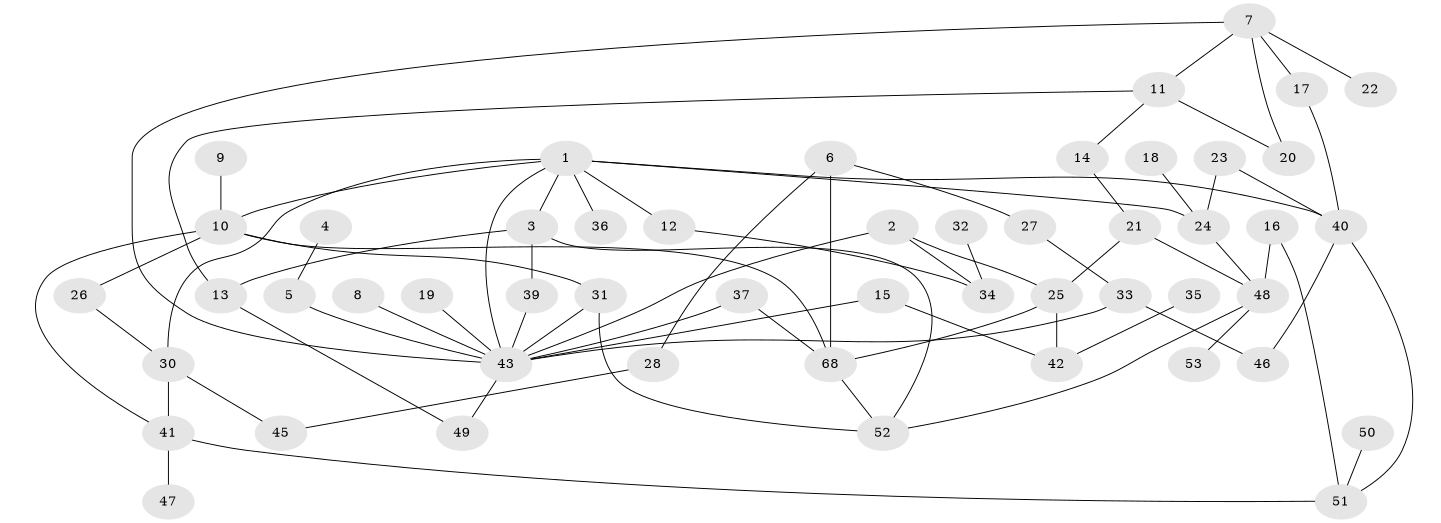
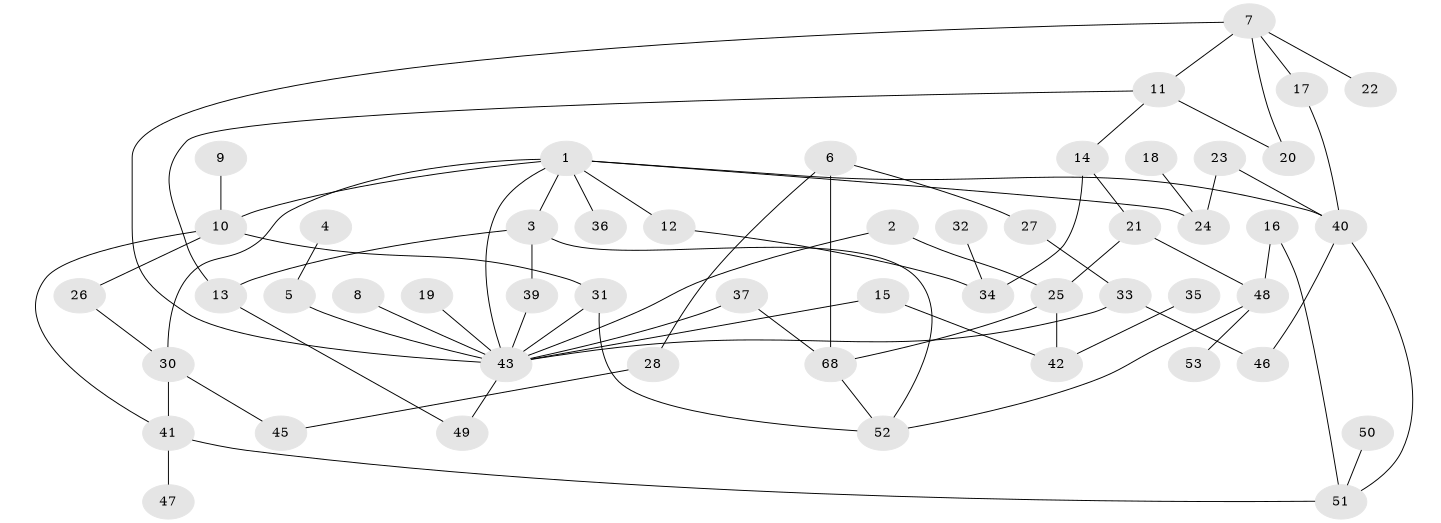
edge "10" -- "68": removed
edge "2" -- "34": now "14" -- "34"
edge "24" -- "48": removed
